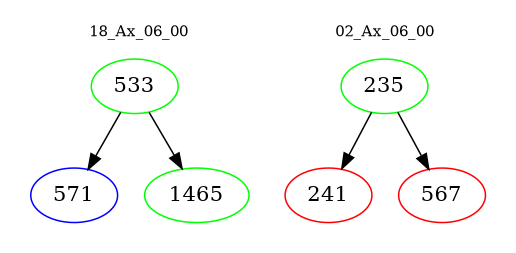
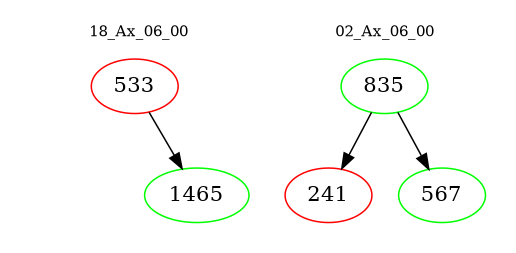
node "533": color green -> red
node "235": label "235" -> "835"
node "571": removed
node "567": color red -> green
